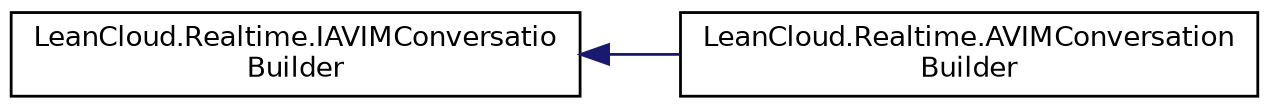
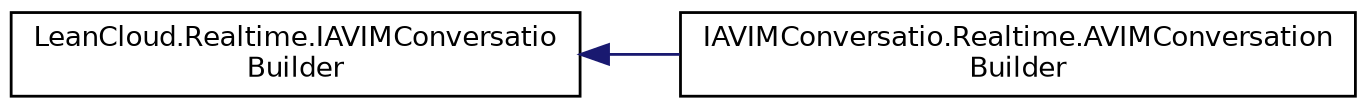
node "LeanCloud.Realtime.AVIMConversation Builder": label "LeanCloud.Realtime.AVIMConversation Builder" -> "IAVIMConversatio.Realtime.AVIMConversation Builder"
